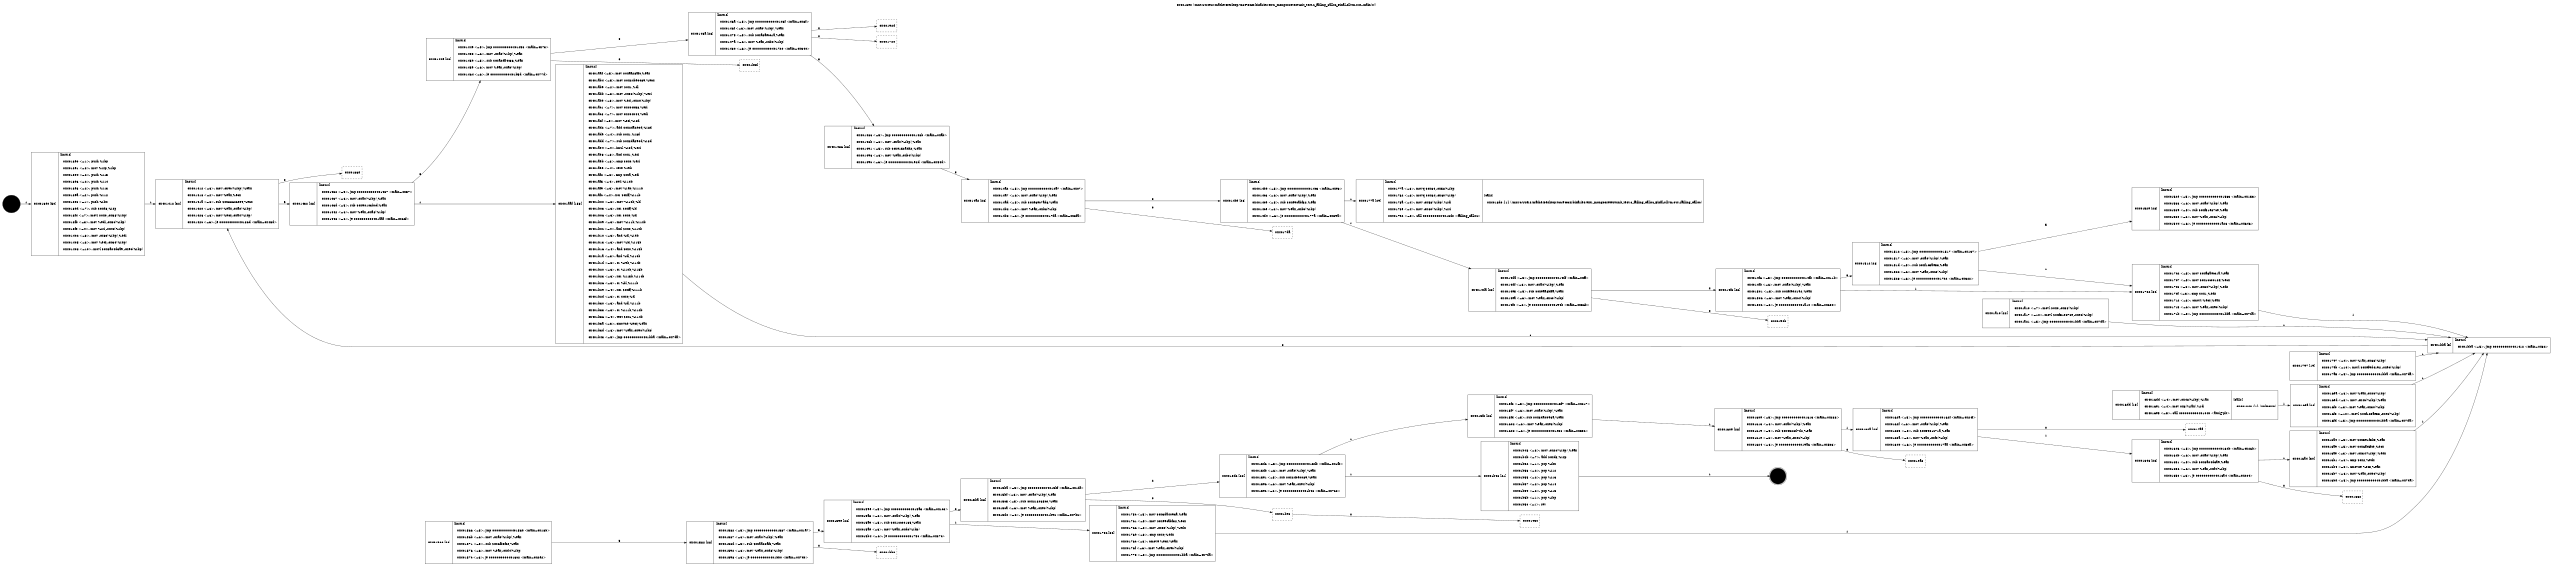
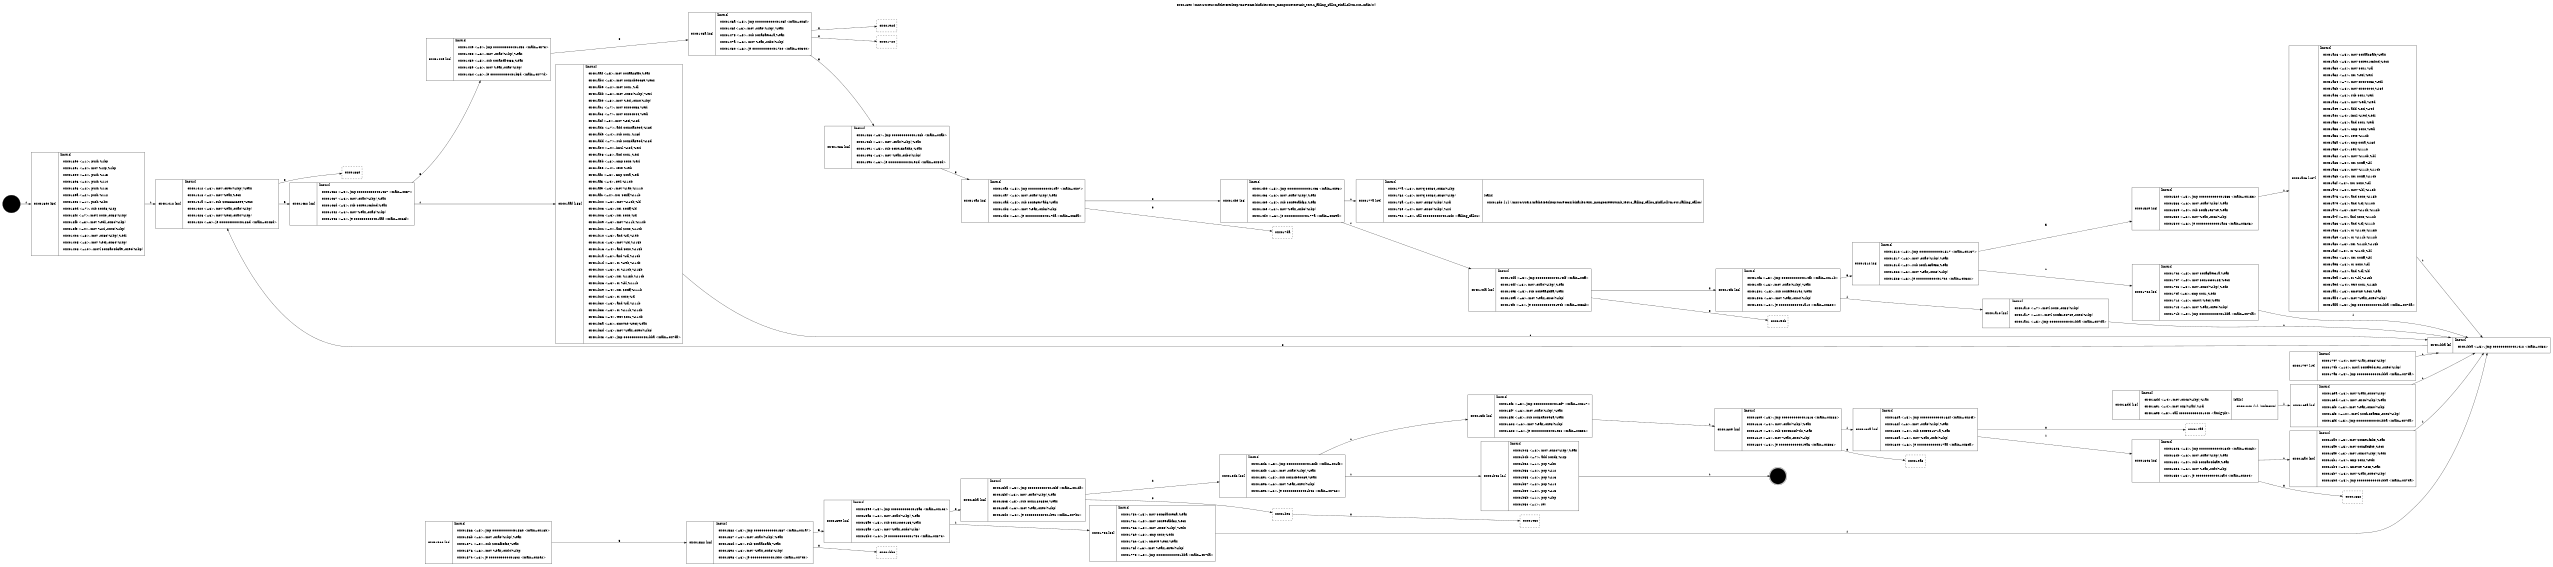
node "0x401b5d": removed
node "0x401a26 [137]": added
edge "0x4014f6 [28]" -> "0x401702 [30]": now "0x4014f6 [28]" -> "0x401a10 [22]"
